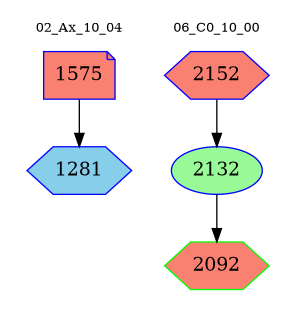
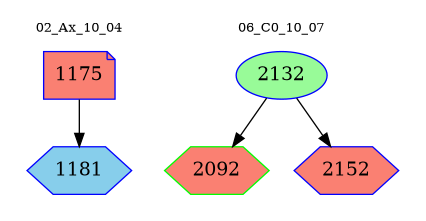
cluster "06_C0_10_00": label "06_C0_10_00" -> "06_C0_10_07"
node "1575": label "1575" -> "1175"
edge "2152" -> "2132": reversed
node "1281": label "1281" -> "1181"
